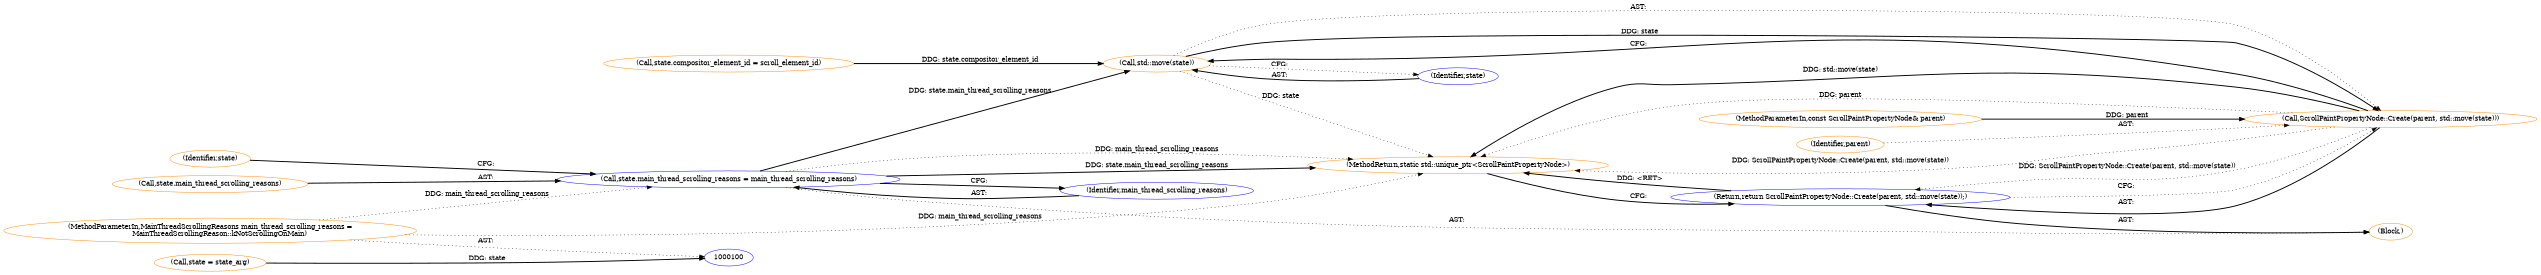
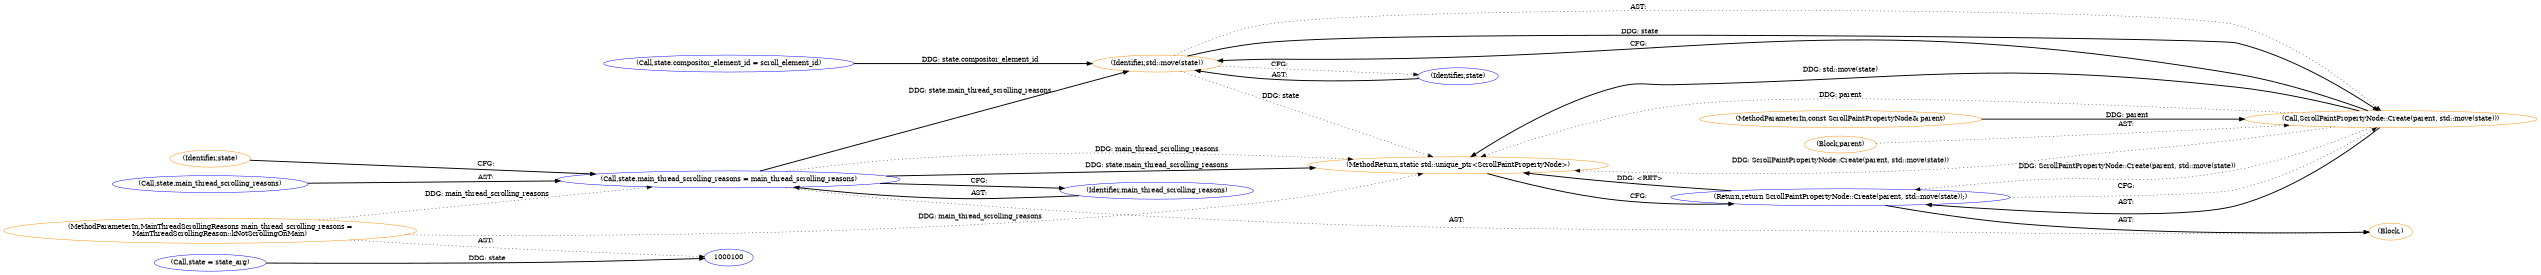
node "(Call,state.compositor_element_id = scroll_element_id)": color darkorange -> blue
node "(Call,std::move(state))": label "(Call,std::move(state))" -> "(Identifier,std::move(state))"
node "(Identifier,parent)": label "(Identifier,parent)" -> "(Block,parent)"
node "(Call,state.main_thread_scrolling_reasons)": color darkorange -> blue
node "(Call,state = state_arg)": color darkorange -> blue
